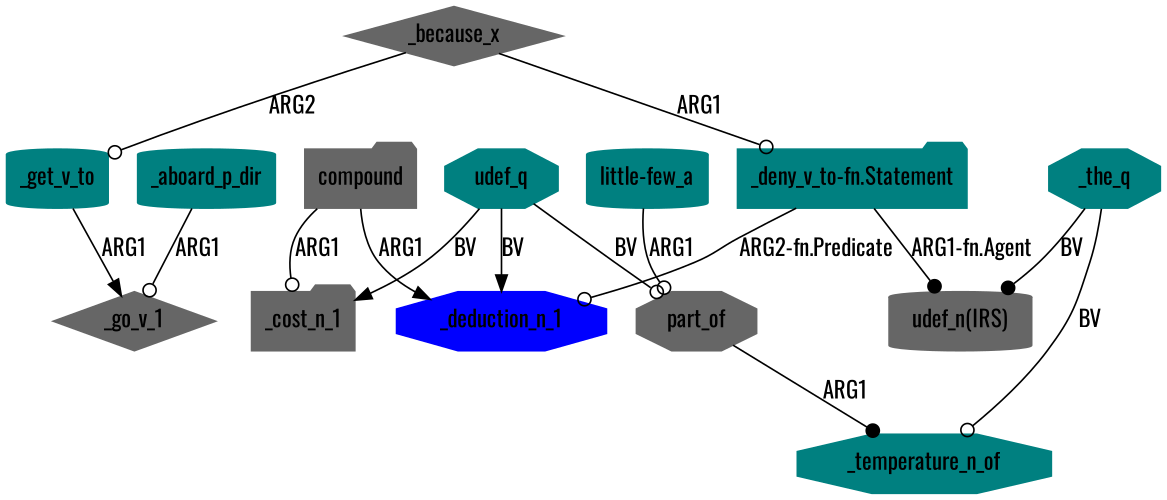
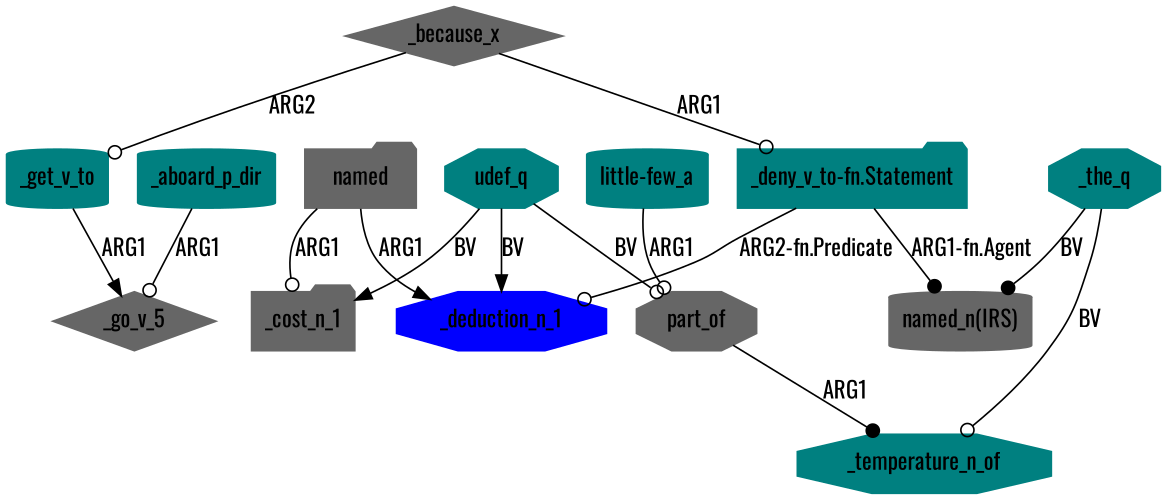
node "compound": label "compound" -> "named"
node "_go_v_1": label "_go_v_1" -> "_go_v_5"
node "udef_n(IRS)": label "udef_n(IRS)" -> "named_n(IRS)"
